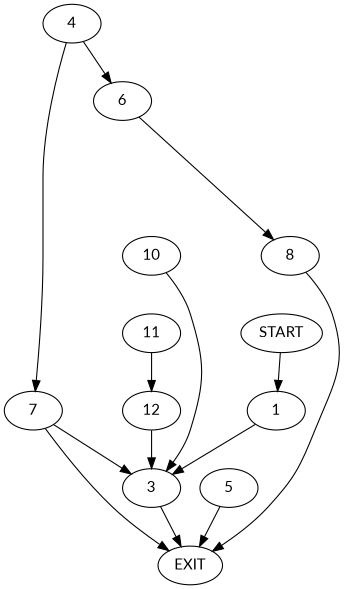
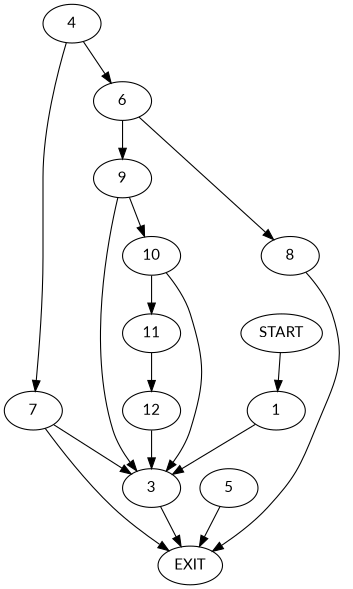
node "9": added
edge "10" -> "11": added
